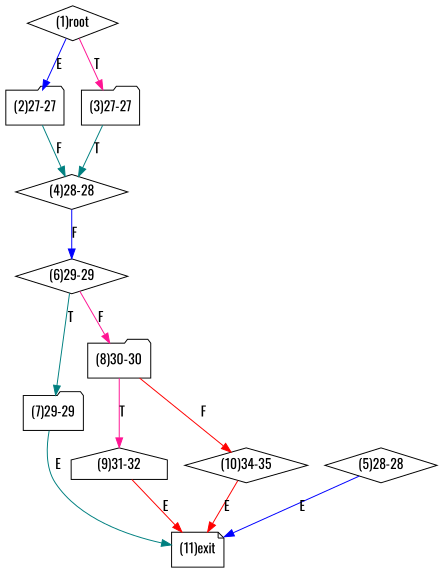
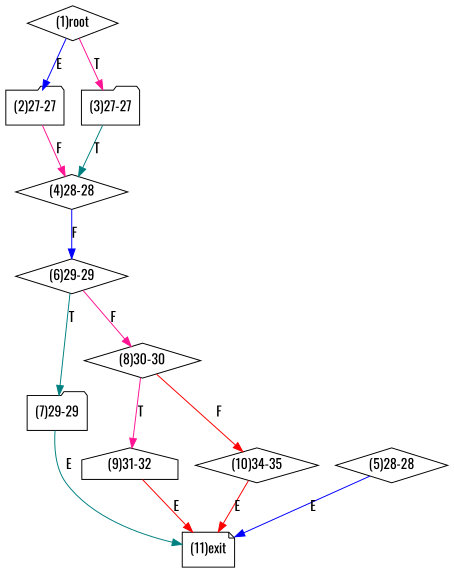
edge "(2)27-27" -> "(4)28-28": color teal -> deeppink
node "(8)30-30": shape folder -> diamond
